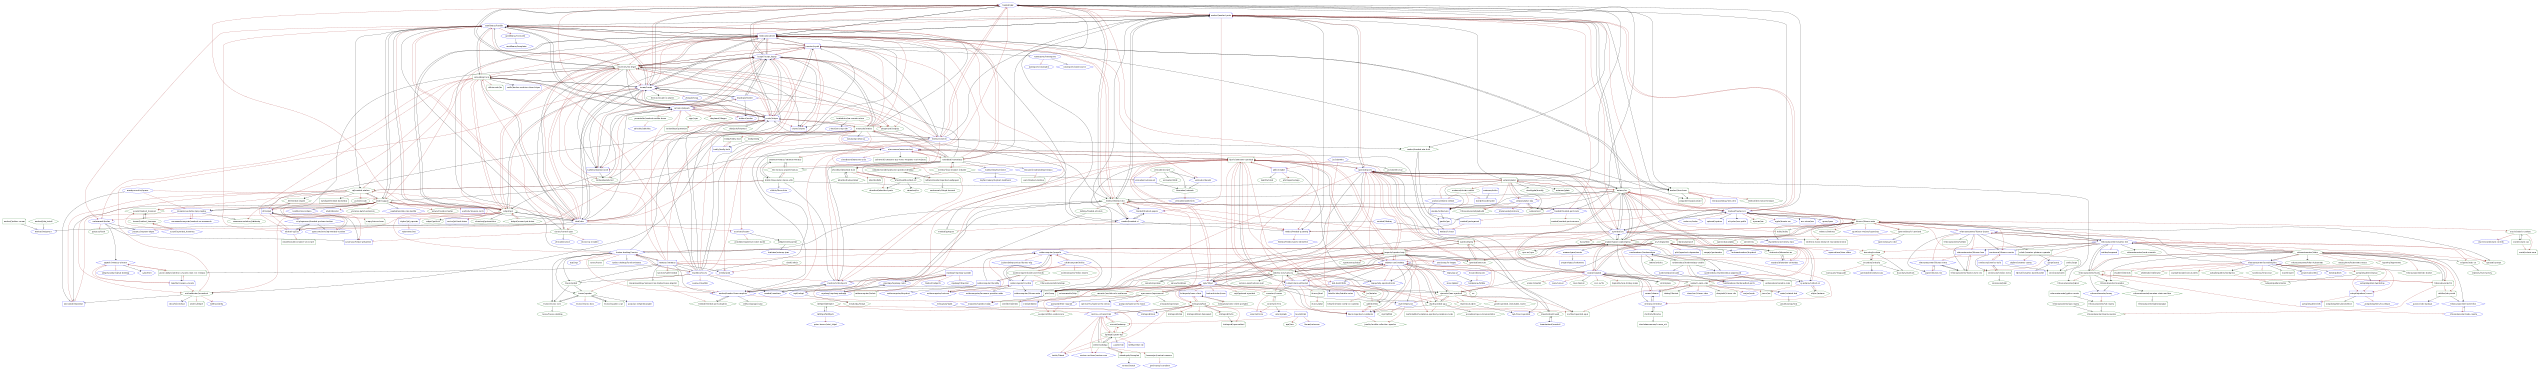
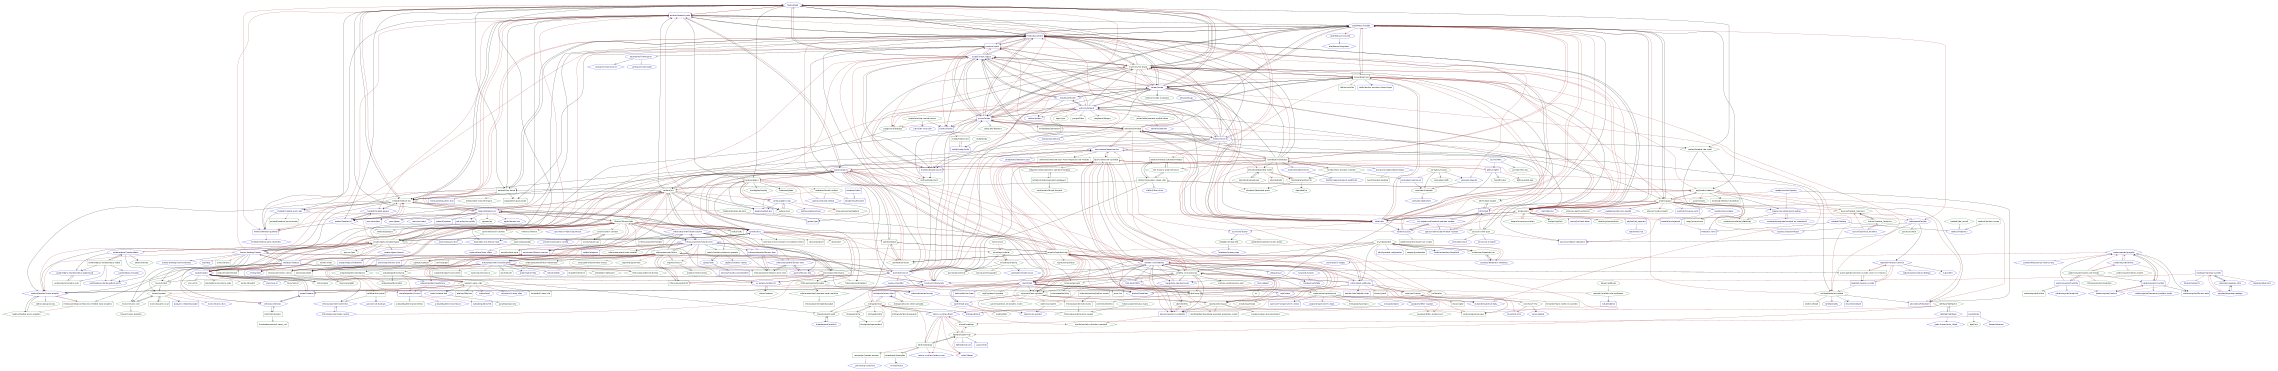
edge "freebsd/freebsd-ports" -> "NetBSD/src": removed
node "Juniper/libxo": added
edge "freebsd/freebsd-base-graphics" -> "mmatuska/relayd": now "freebsd/freebsd-base-graphics" -> "FreeBSDDesktop/DEPRECATED-freebsd-base-graphics"
